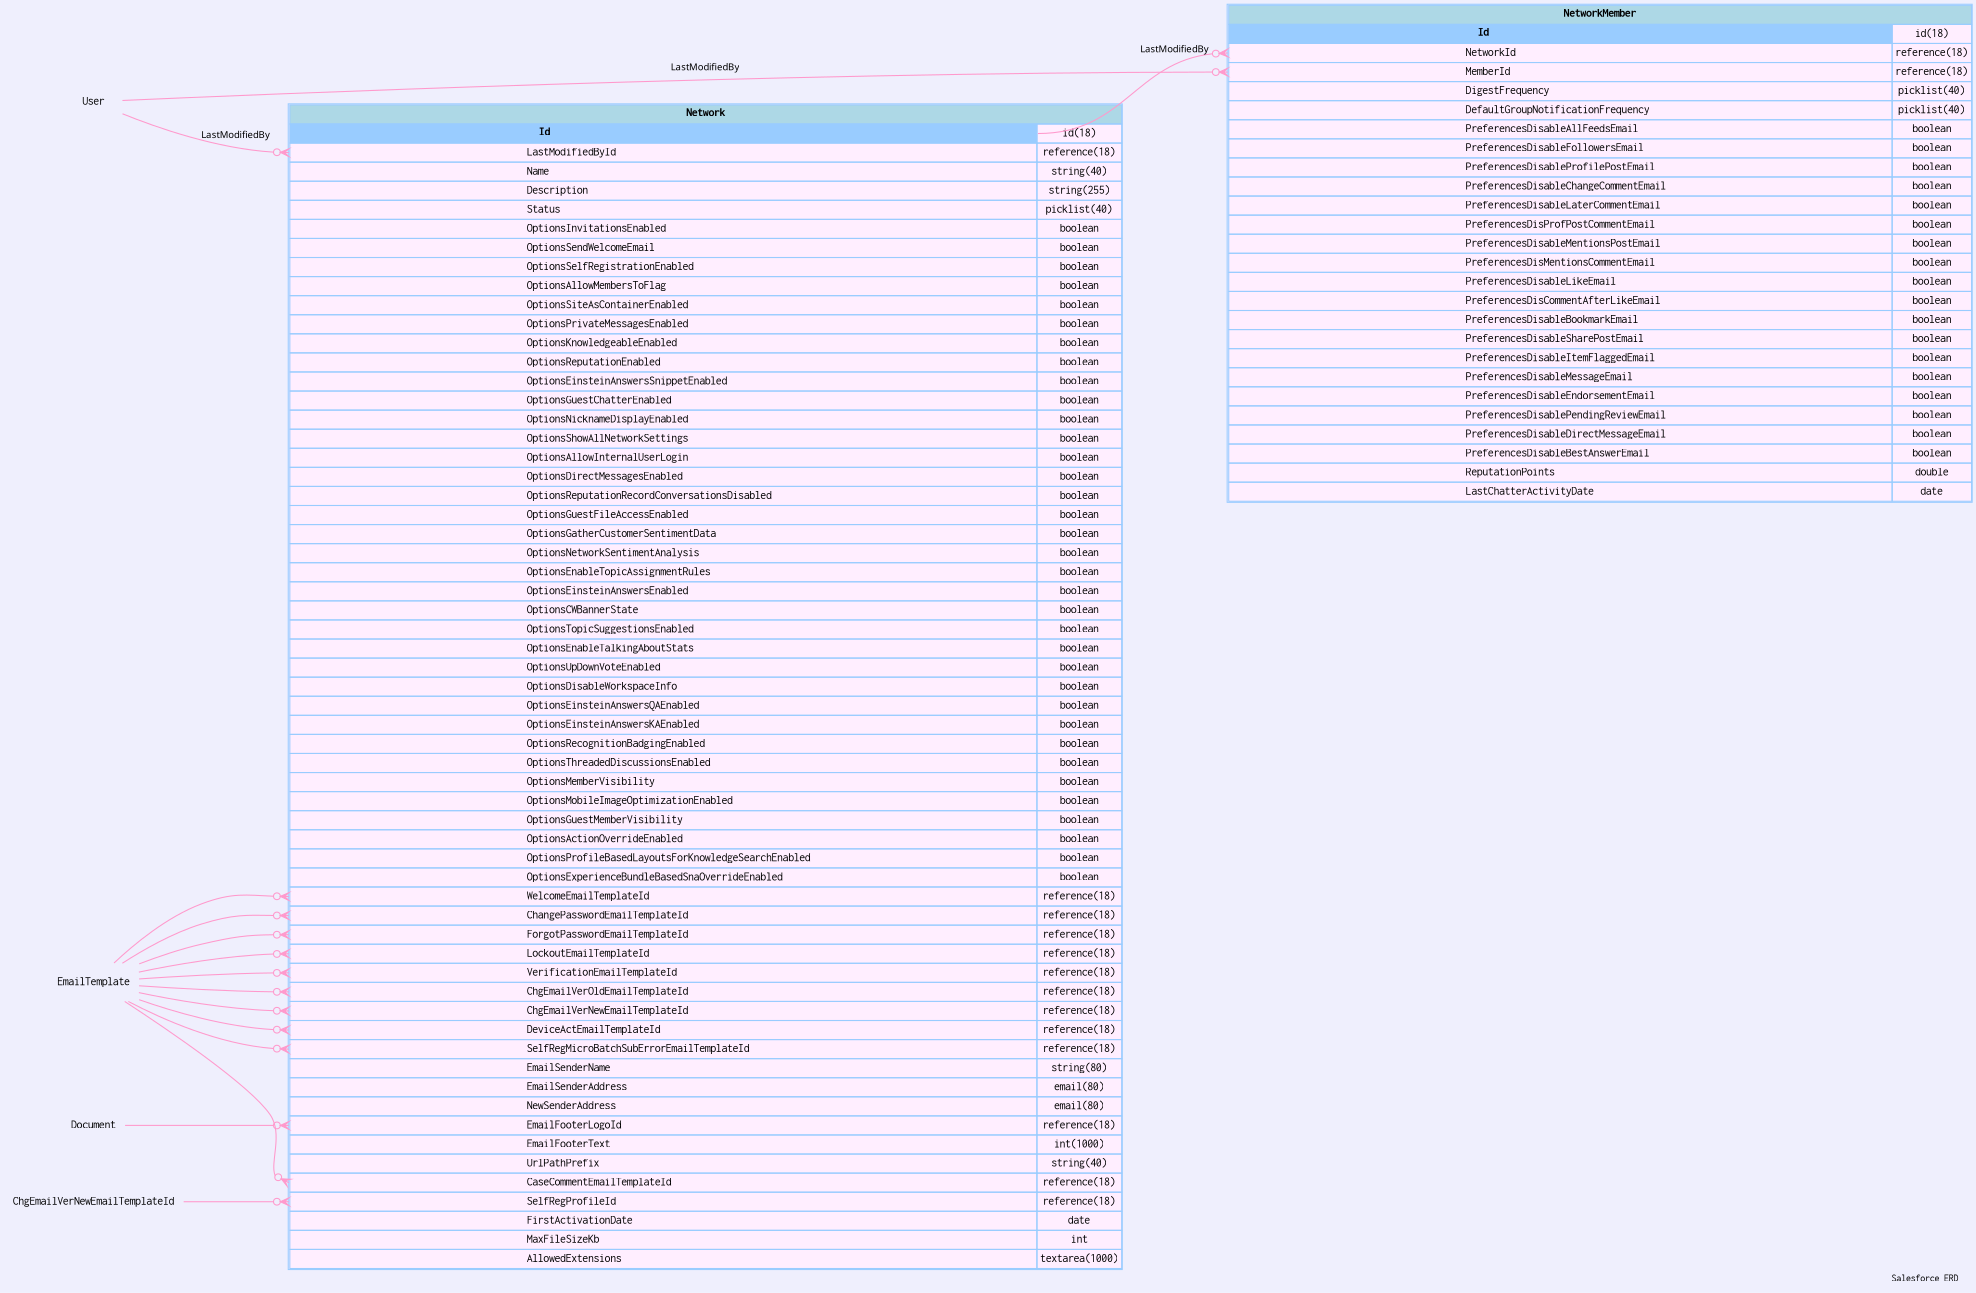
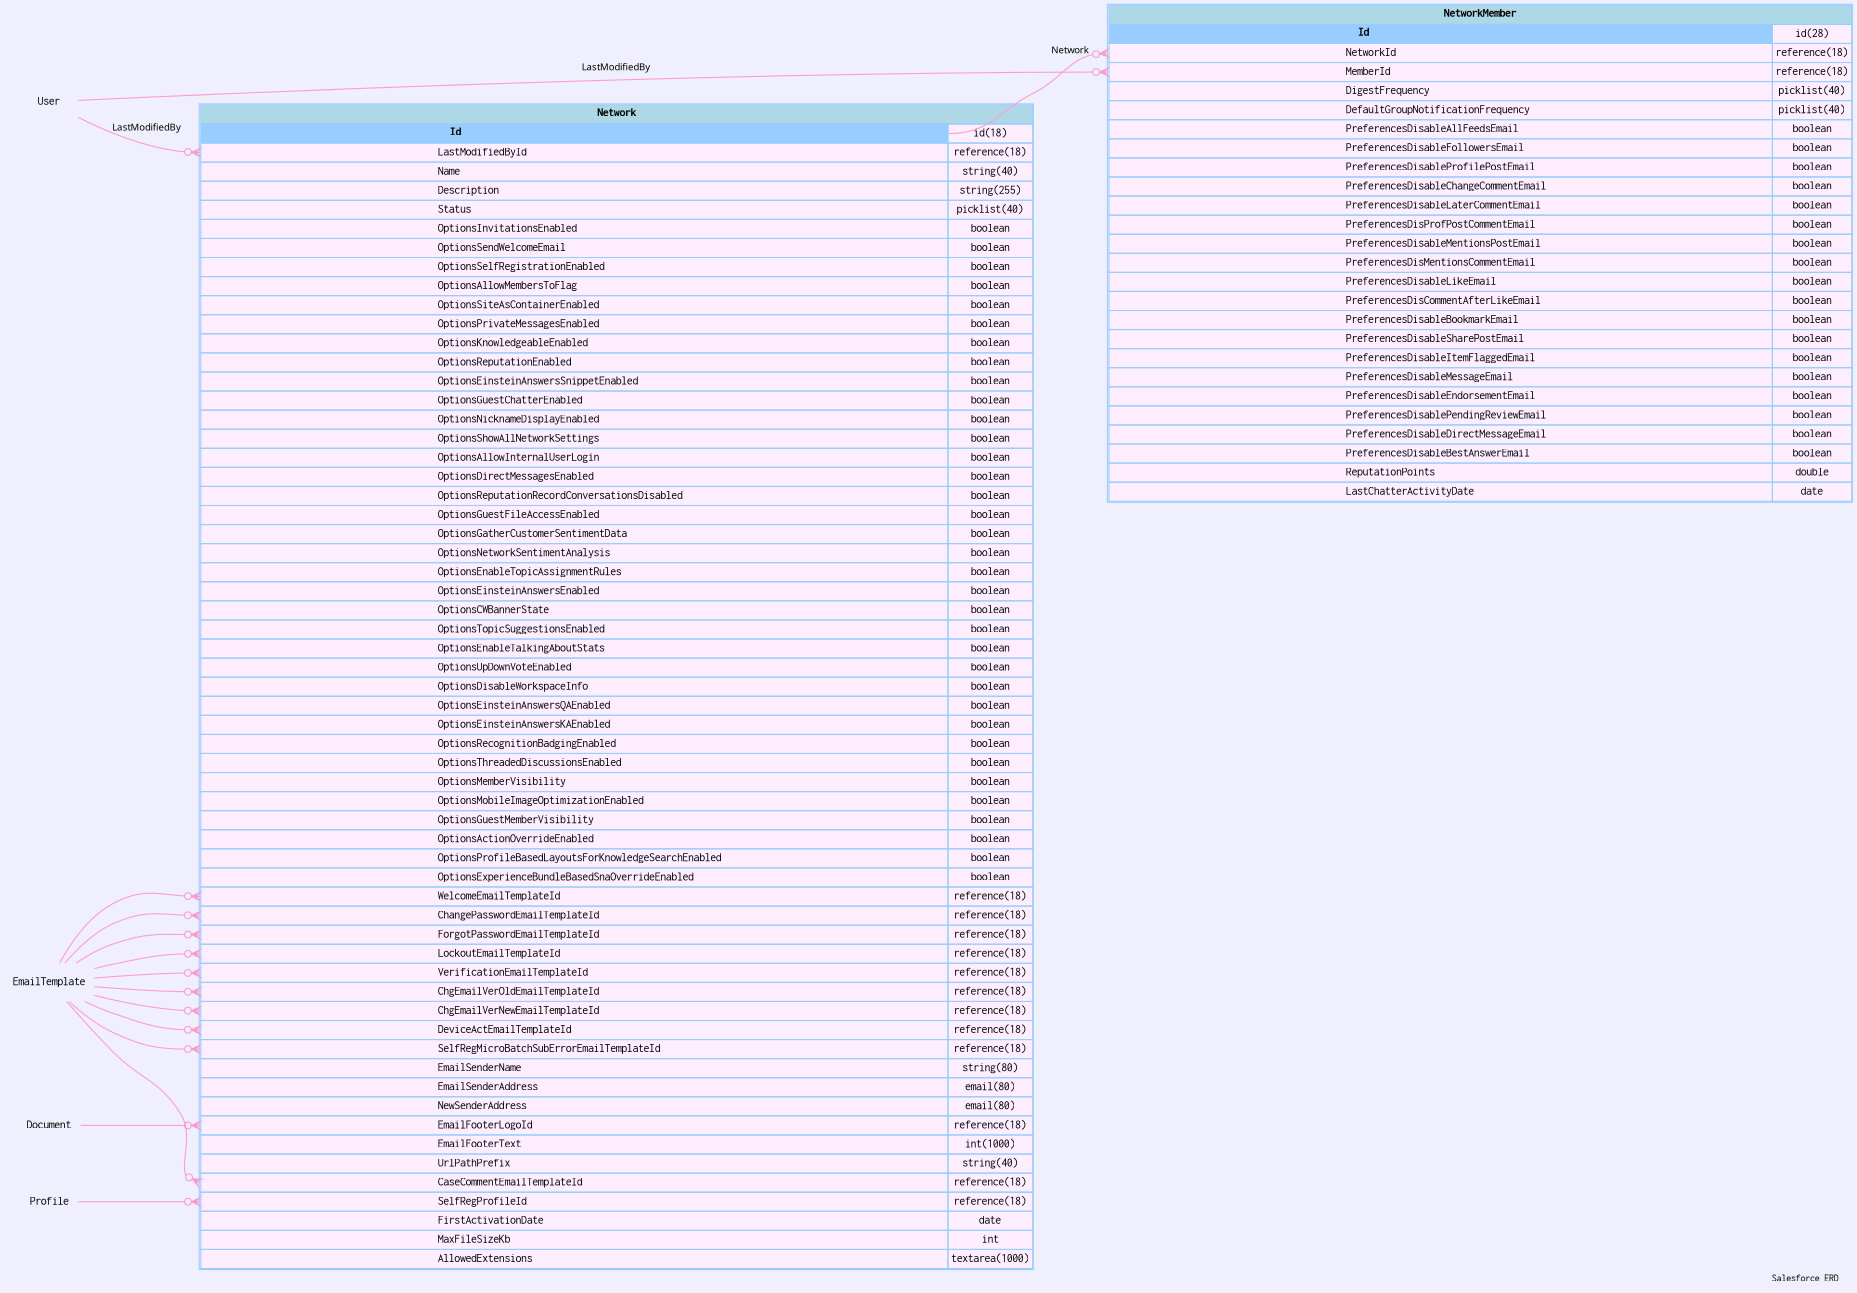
node "NetworkMember": text "id(18)" -> "id(28)"
edge "Network" -> "NetworkMember": label "LastModifiedBy" -> "Network"
node "ChgEmailVerNewEmailTemplateId": label "ChgEmailVerNewEmailTemplateId" -> "Profile"
